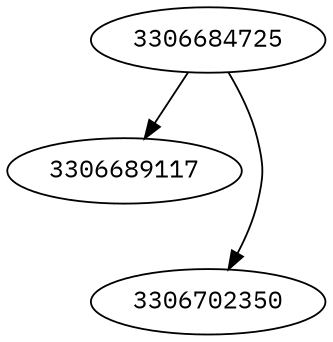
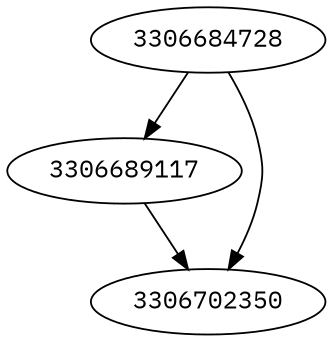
node "3306684725": label "3306684725" -> "3306684728"
edge "3306689117" -> "3306702350": added
